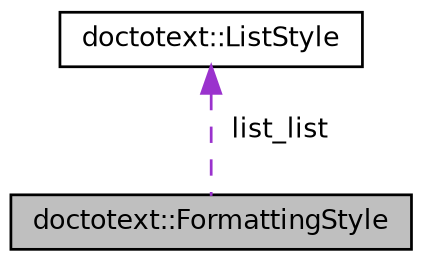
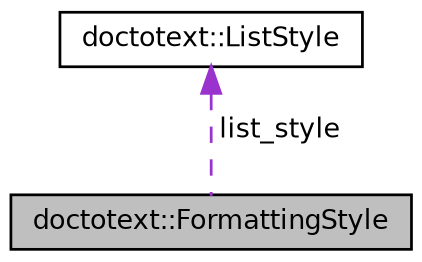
edge "doctotext::FormattingStyle" -> "doctotext::ListStyle": label " list_list" -> " list_style"
